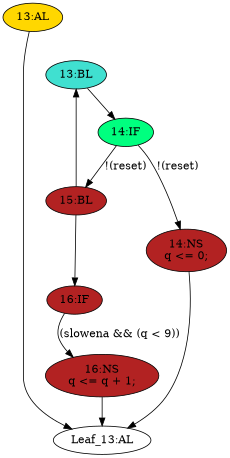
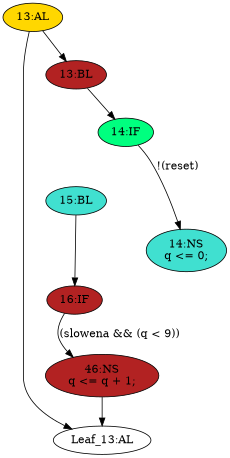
node "13:BL": fillcolor turquoise -> firebrick
edge "15:BL" -> "13:BL": now "13:AL" -> "13:BL"
edge "14:IF" -> "15:BL": removed, label "!(reset)"
node "15:BL": fillcolor firebrick -> turquoise
node "14:NS q <= 0;": fillcolor firebrick -> turquoise
edge "14:NS q <= 0;" -> "Leaf_13:AL": removed
node "16:NS q <= q + 1;": label "16:NS q <= q + 1;" -> "46:NS q <= q + 1;"
